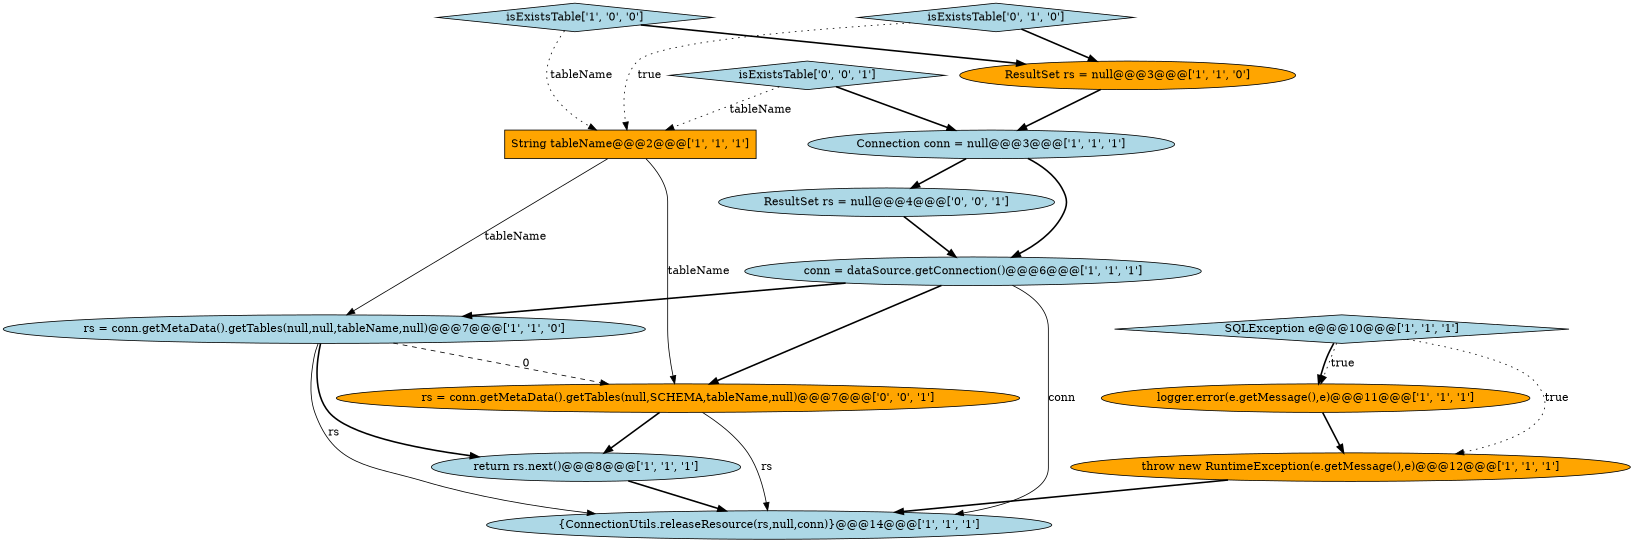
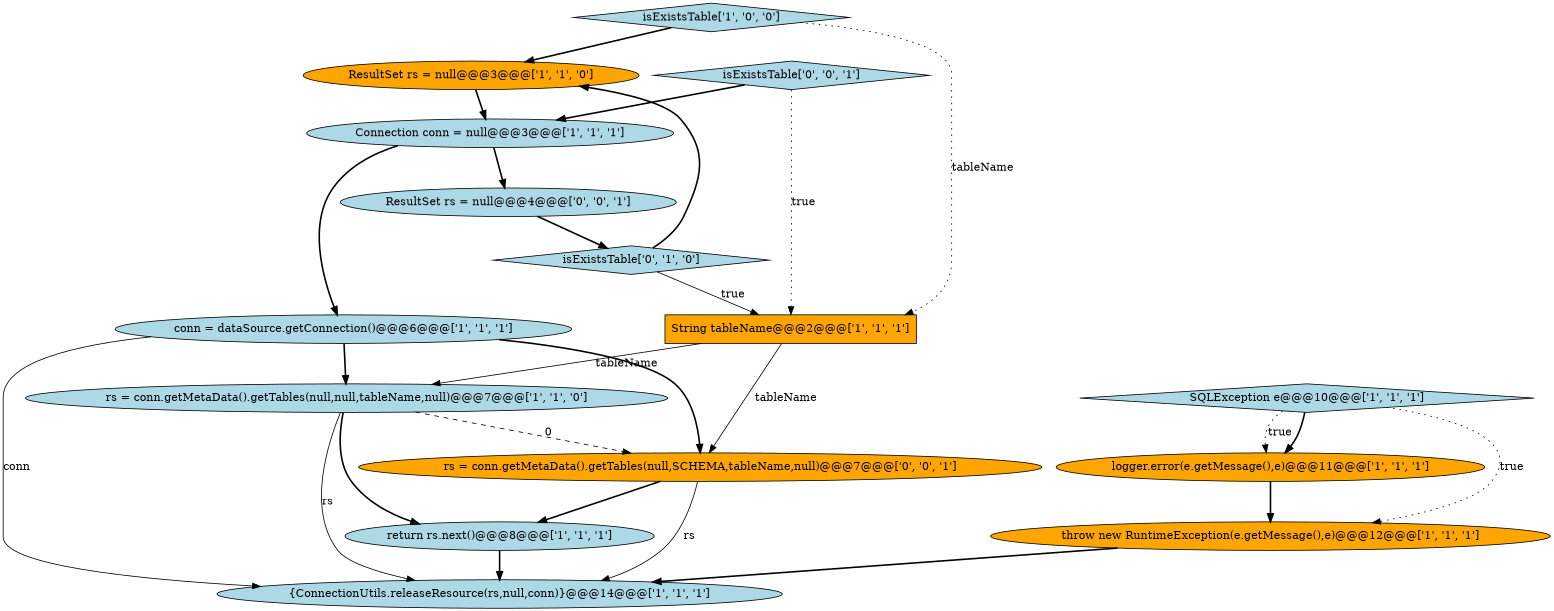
edge "isExistsTable['0', '1', '0']" -> "String tableName@@@2@@@['1', '1', '1']": style dotted -> solid
edge "isExistsTable['0', '0', '1']" -> "String tableName@@@2@@@['1', '1', '1']": label "tableName" -> "true"
edge "ResultSet rs = null@@@4@@@['0', '0', '1']" -> "conn = dataSource.getConnection()@@@6@@@['1', '1', '1']": now "ResultSet rs = null@@@4@@@['0', '0', '1']" -> "isExistsTable['0', '1', '0']"
